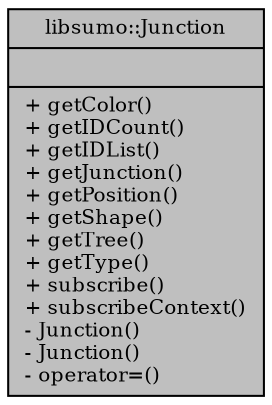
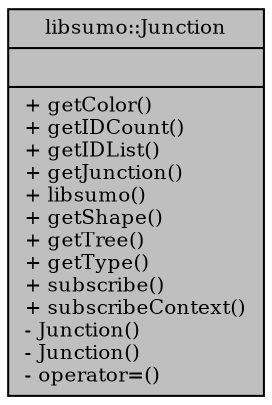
node "libsumo::Junction": text "+ getPosition()" -> "+ libsumo()"
